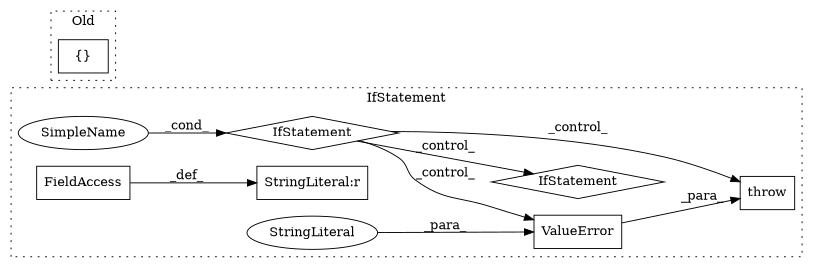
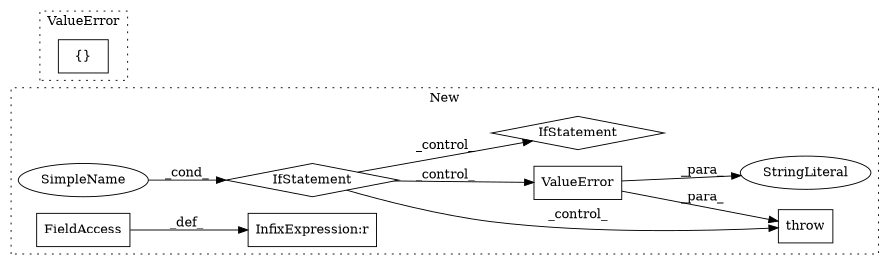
cluster "Old": label "Old" -> "ValueError"
cluster "IfStatement": label "IfStatement" -> "New"
node "StringLiteral:r": label "StringLiteral:r" -> "InfixExpression:r"
edge "StringLiteral" -> "ValueError": reversed
